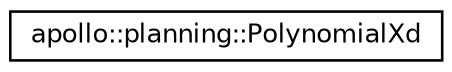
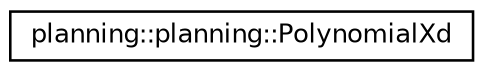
node "apollo::planning::PolynomialXd": label "apollo::planning::PolynomialXd" -> "planning::planning::PolynomialXd"
